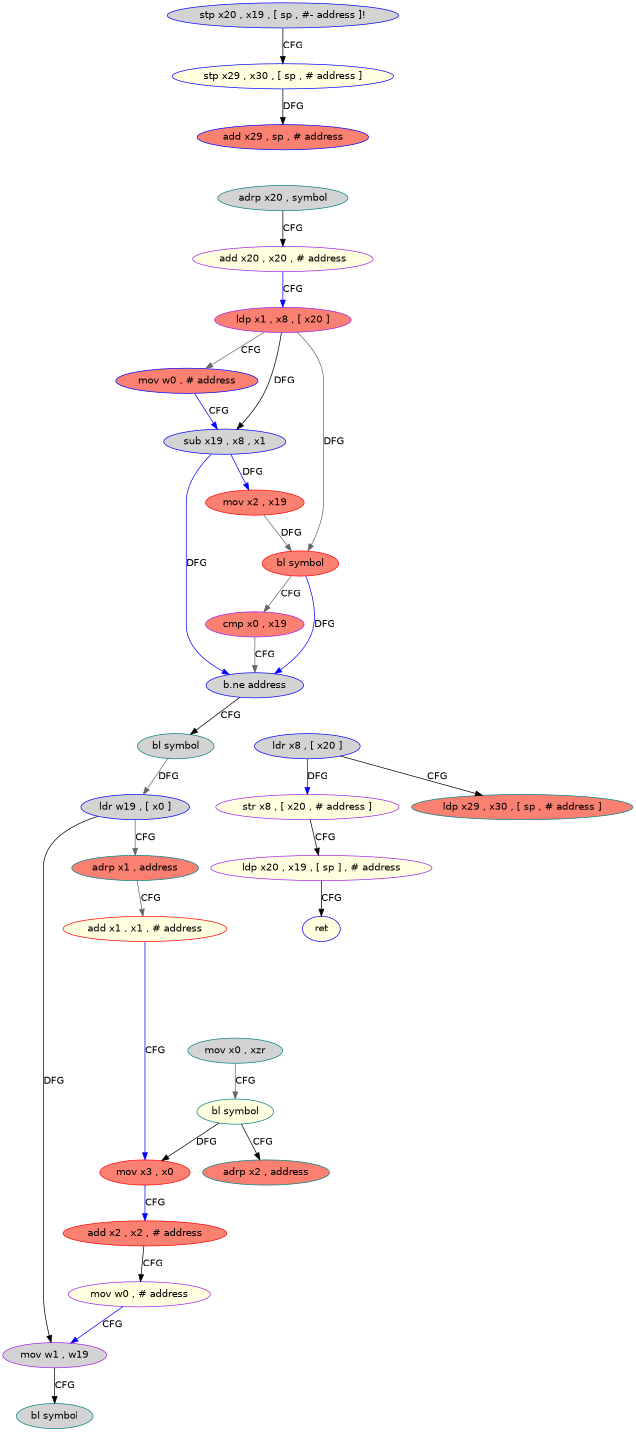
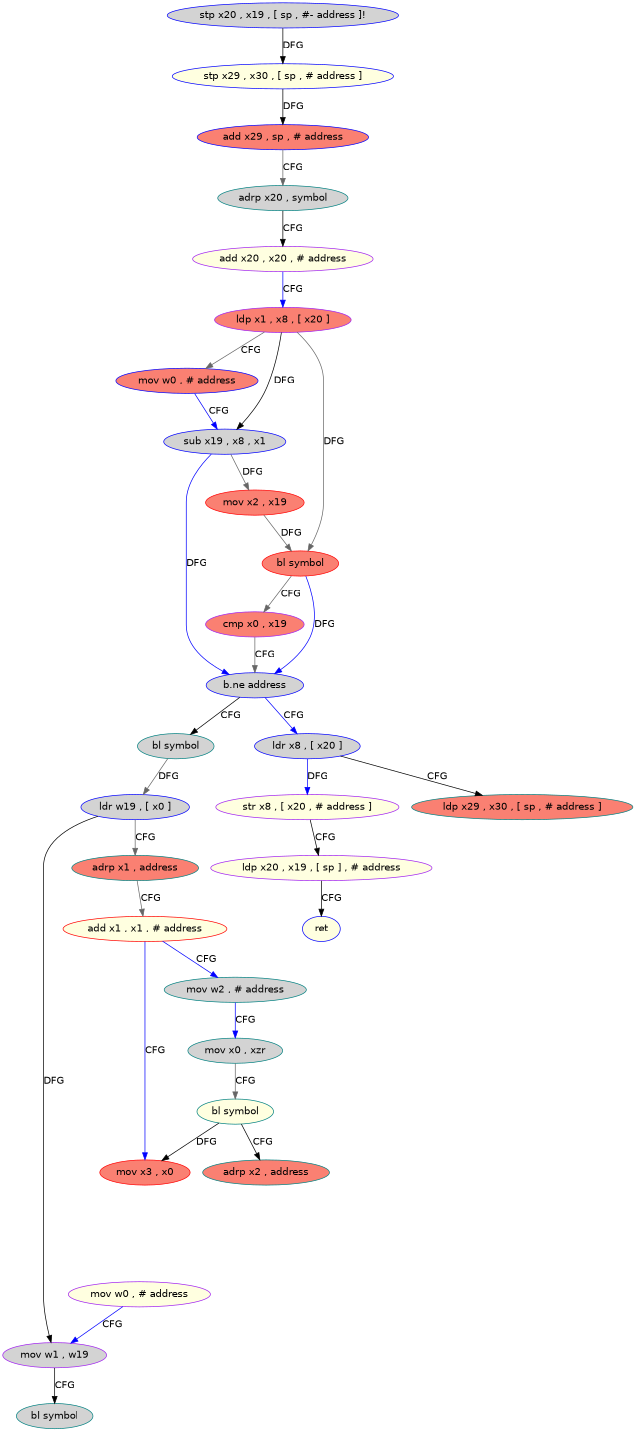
edge "stp x20 , x19 , [ sp , #- address ]!" -> "stp x29 , x30 , [ sp , # address ]": label "CFG" -> "DFG"
edge "add x29 , sp , # address" -> "adrp x20 , symbol": added, label "CFG"
edge "sub x19 , x8 , x1" -> "mov x2 , x19": color blue -> gray40
edge "b.ne address" -> "ldr x8 , [ x20 ]": added, label "CFG"
node "mov w2 , # address": added
node "add x2 , x2 , # address": removed
